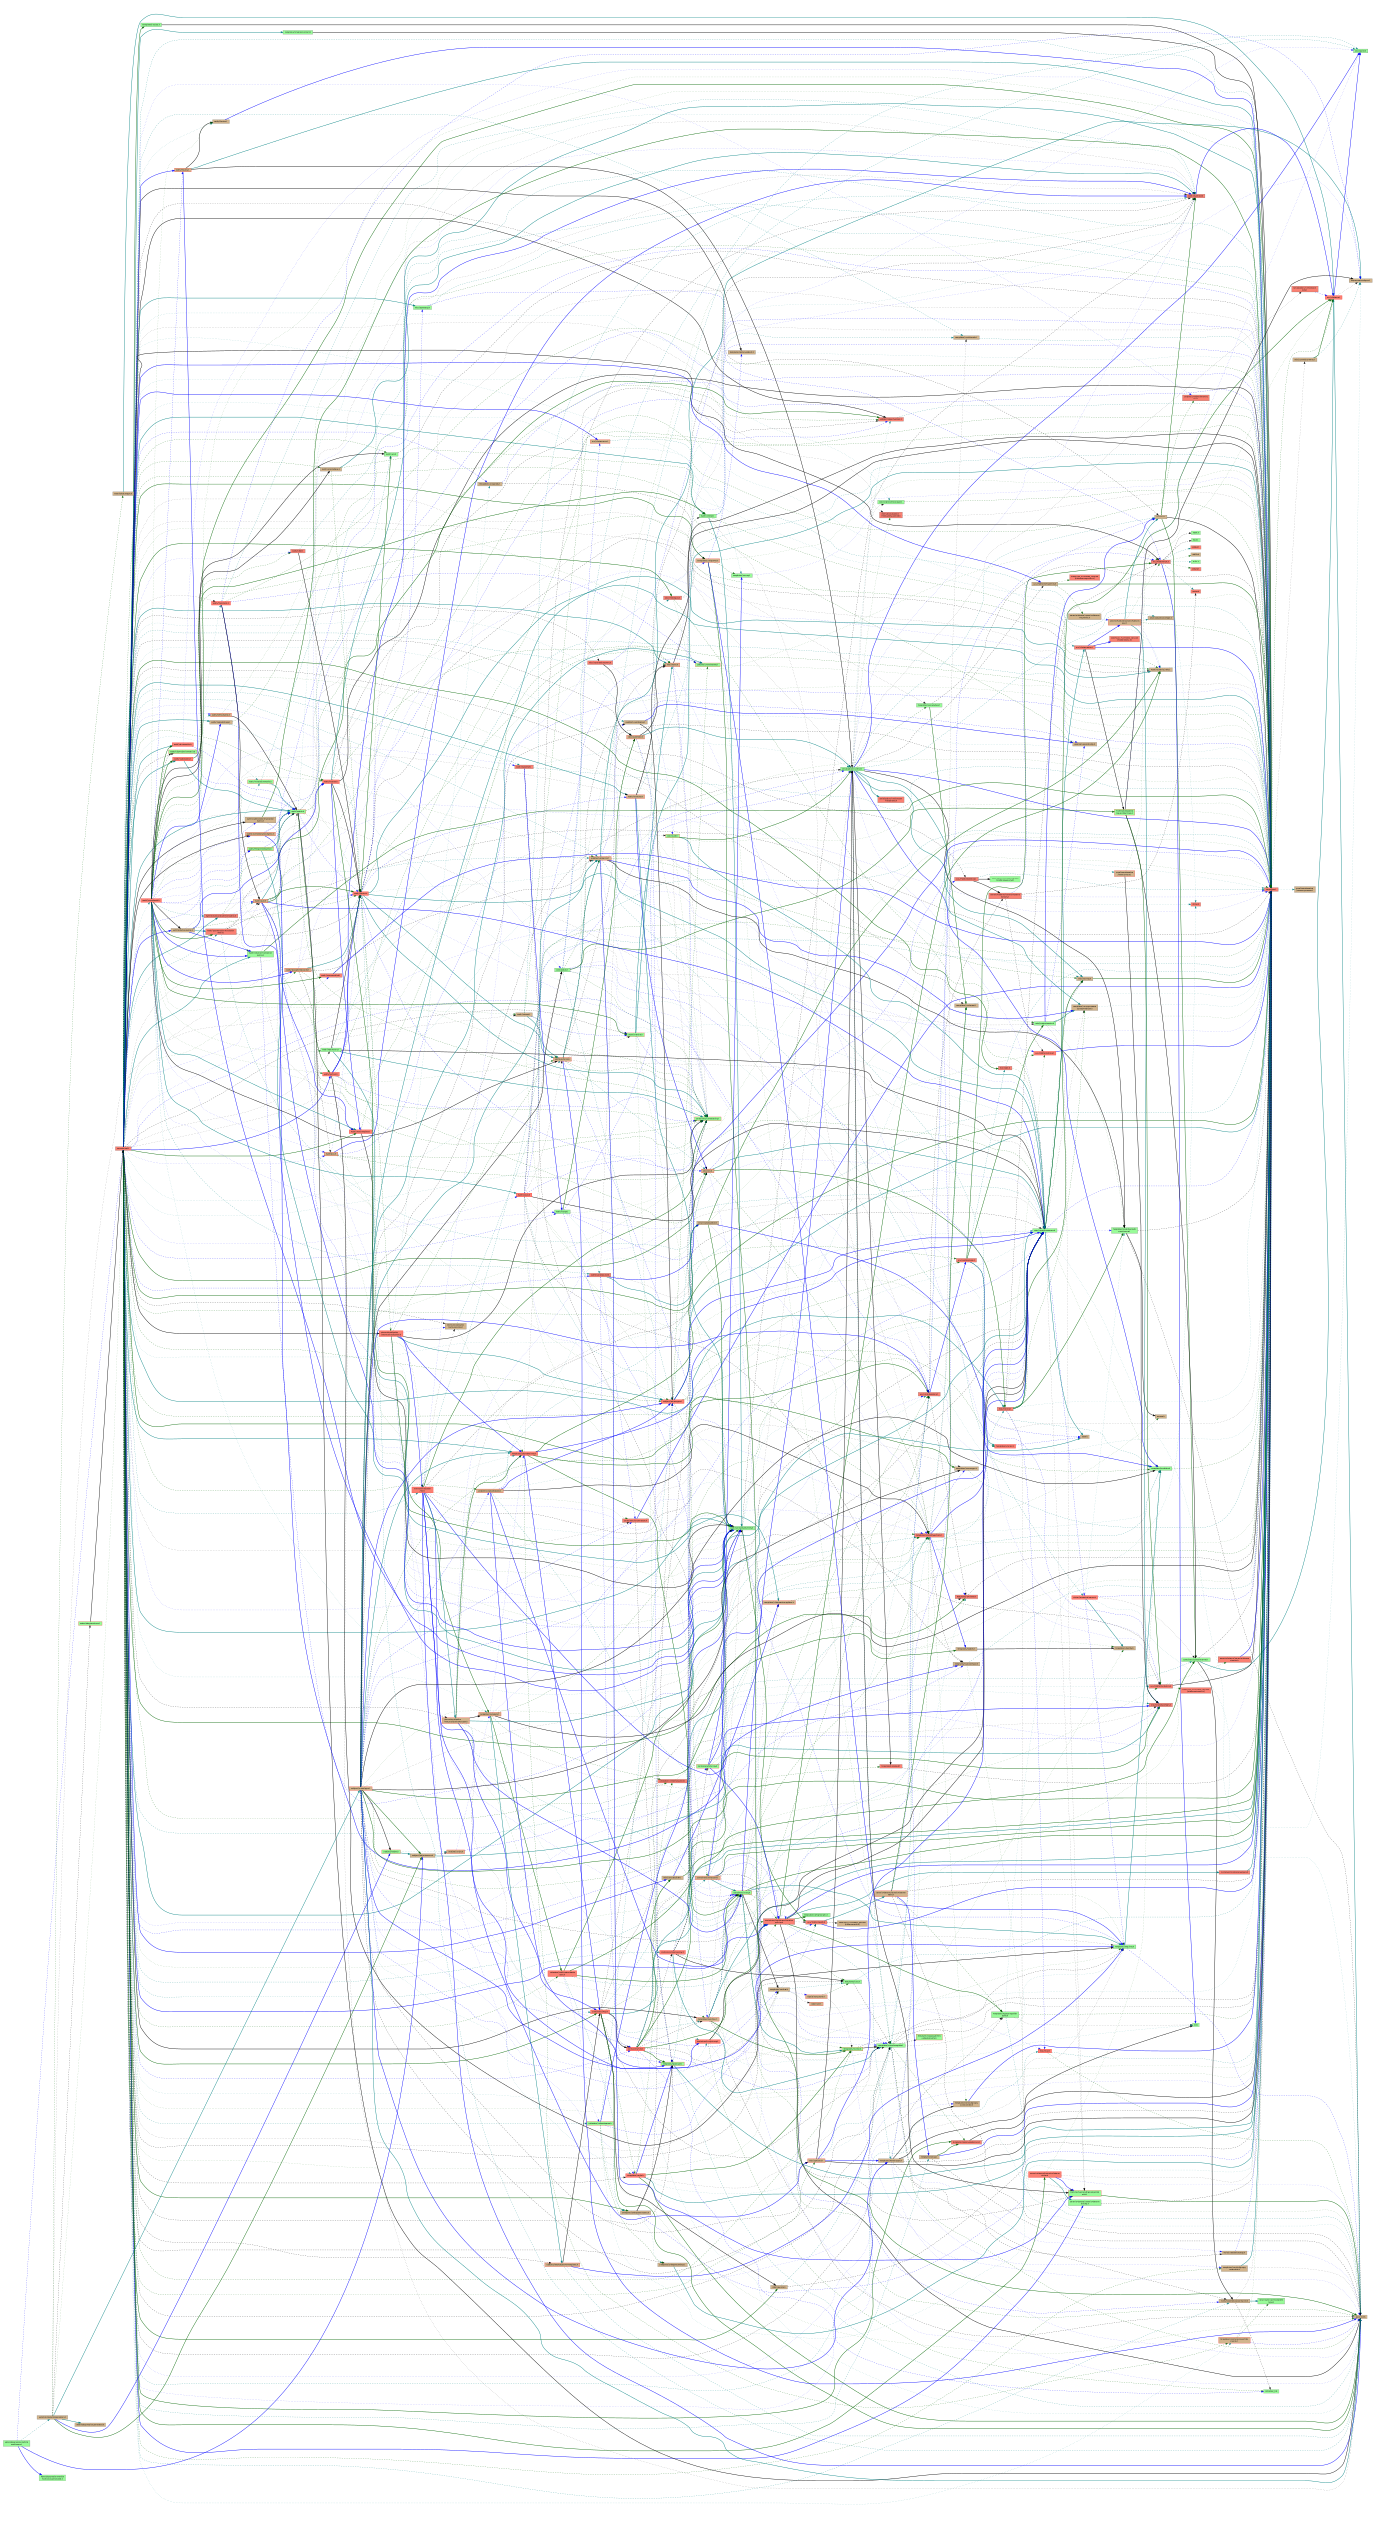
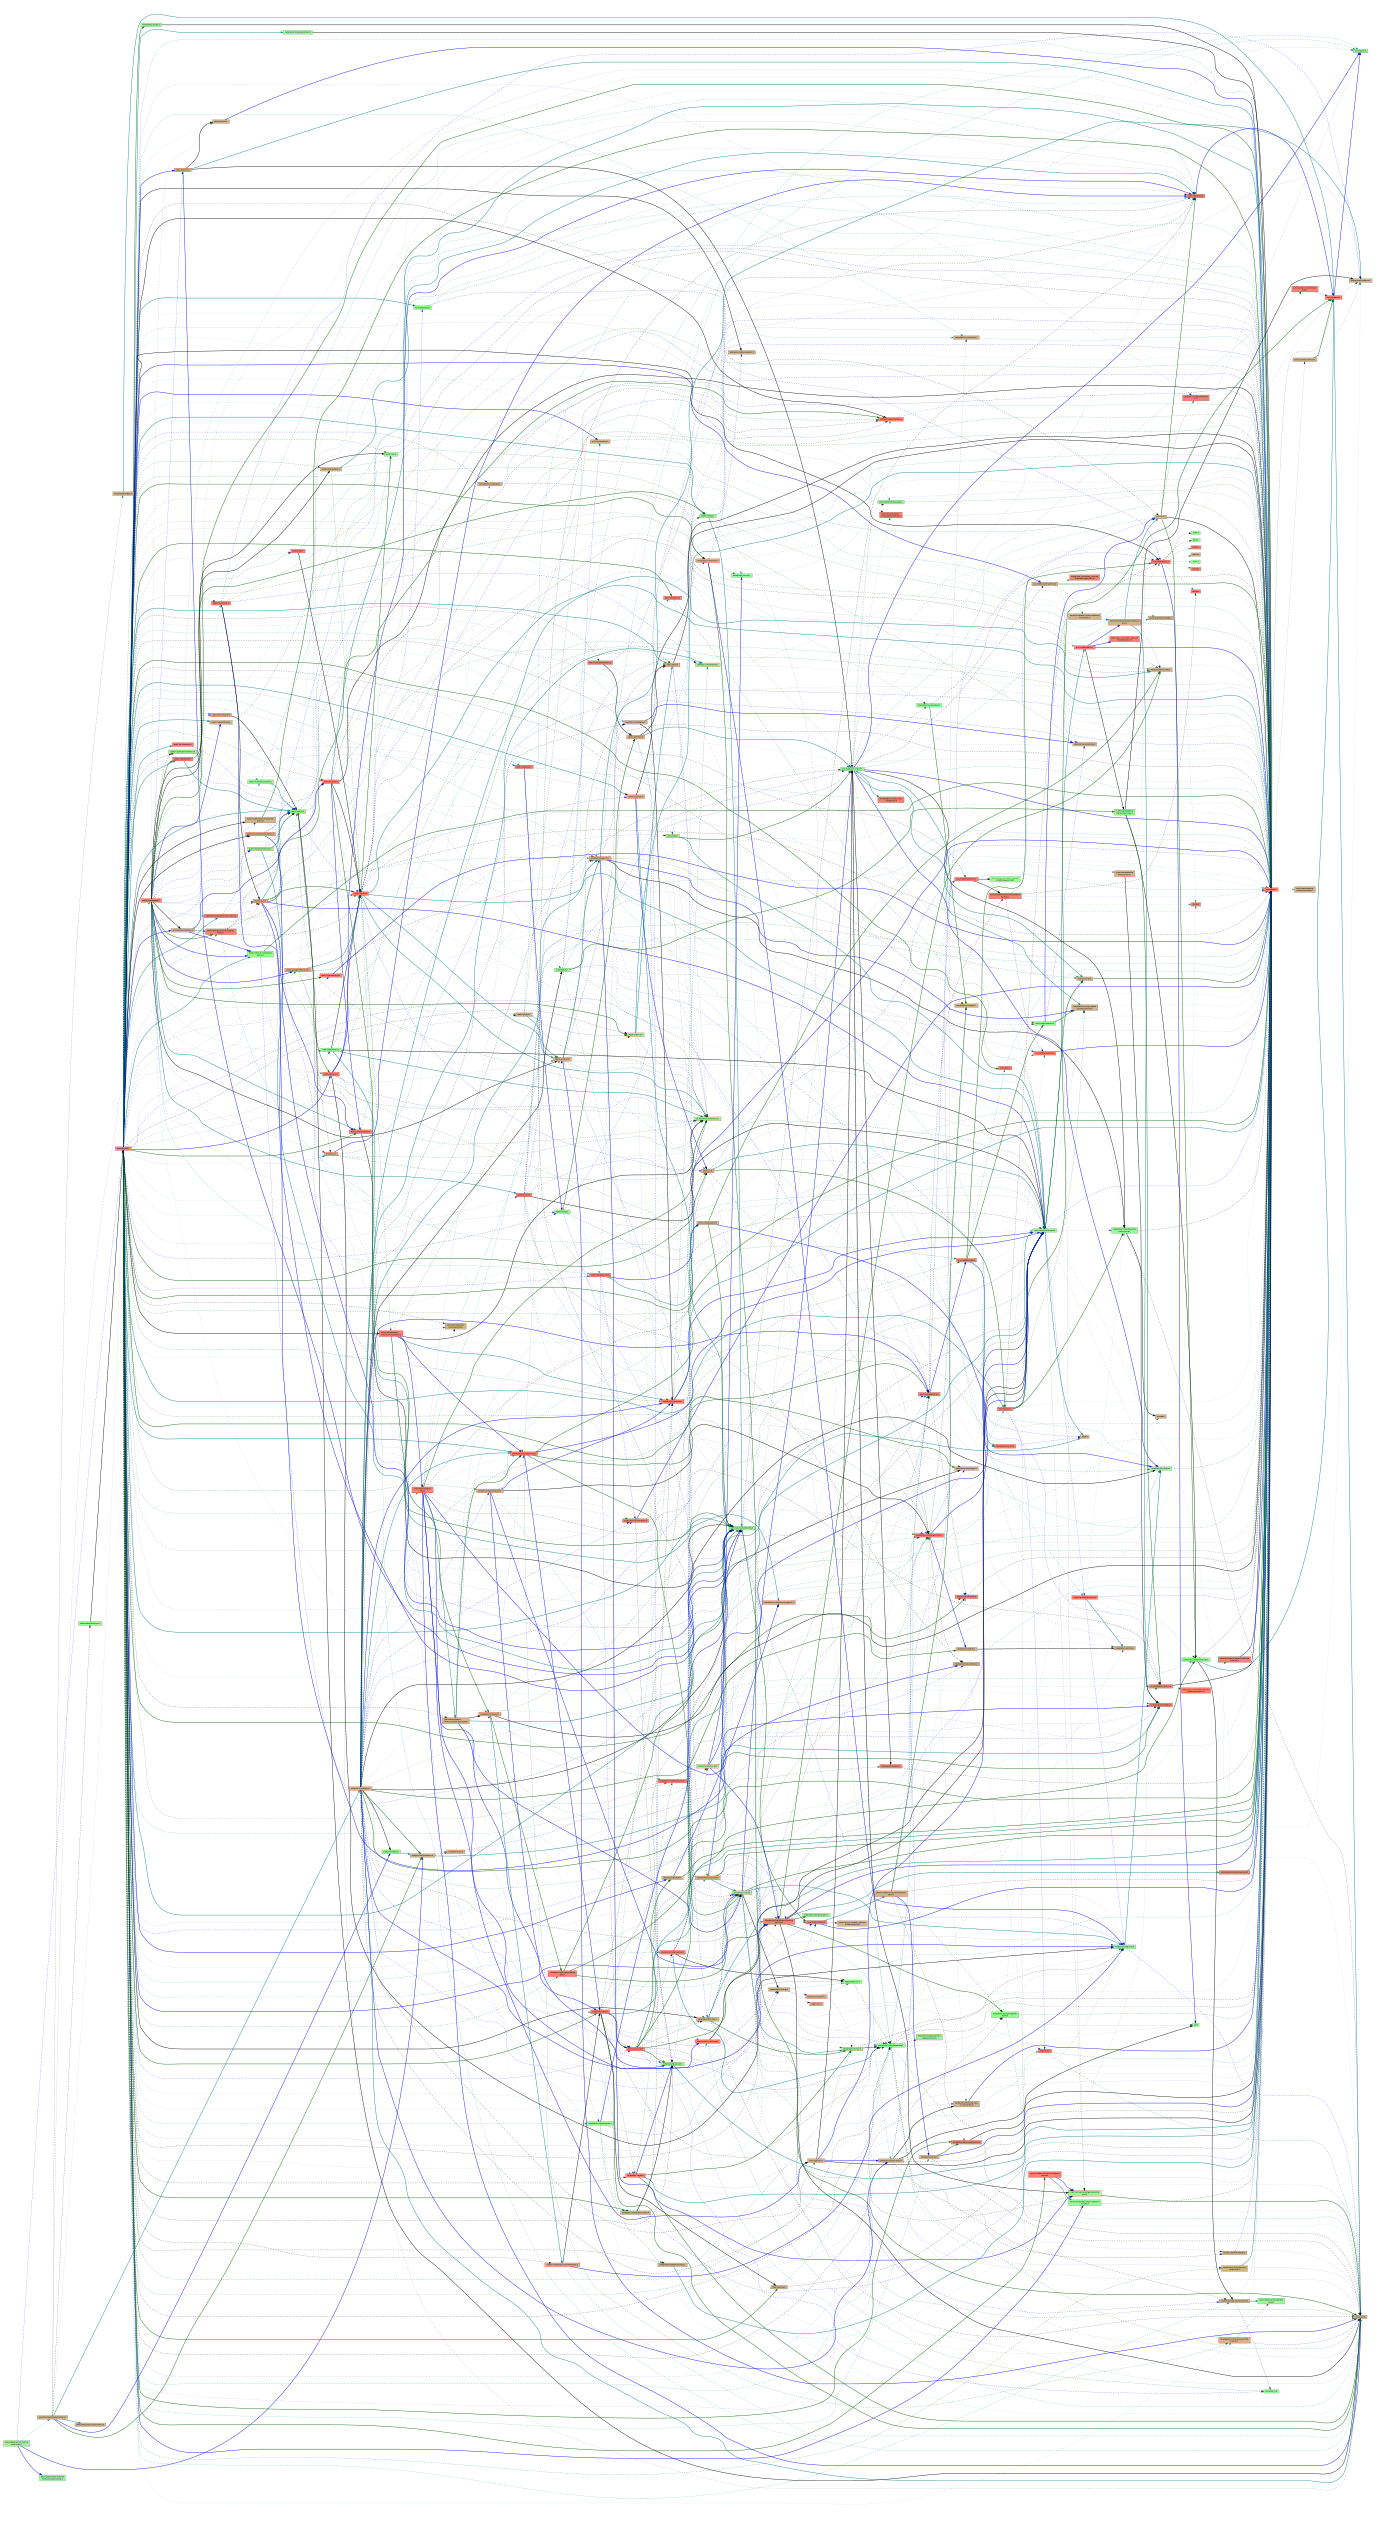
edge "Math/UnrealMath.h" -> "Math/MirrorMatrix.h": removed
